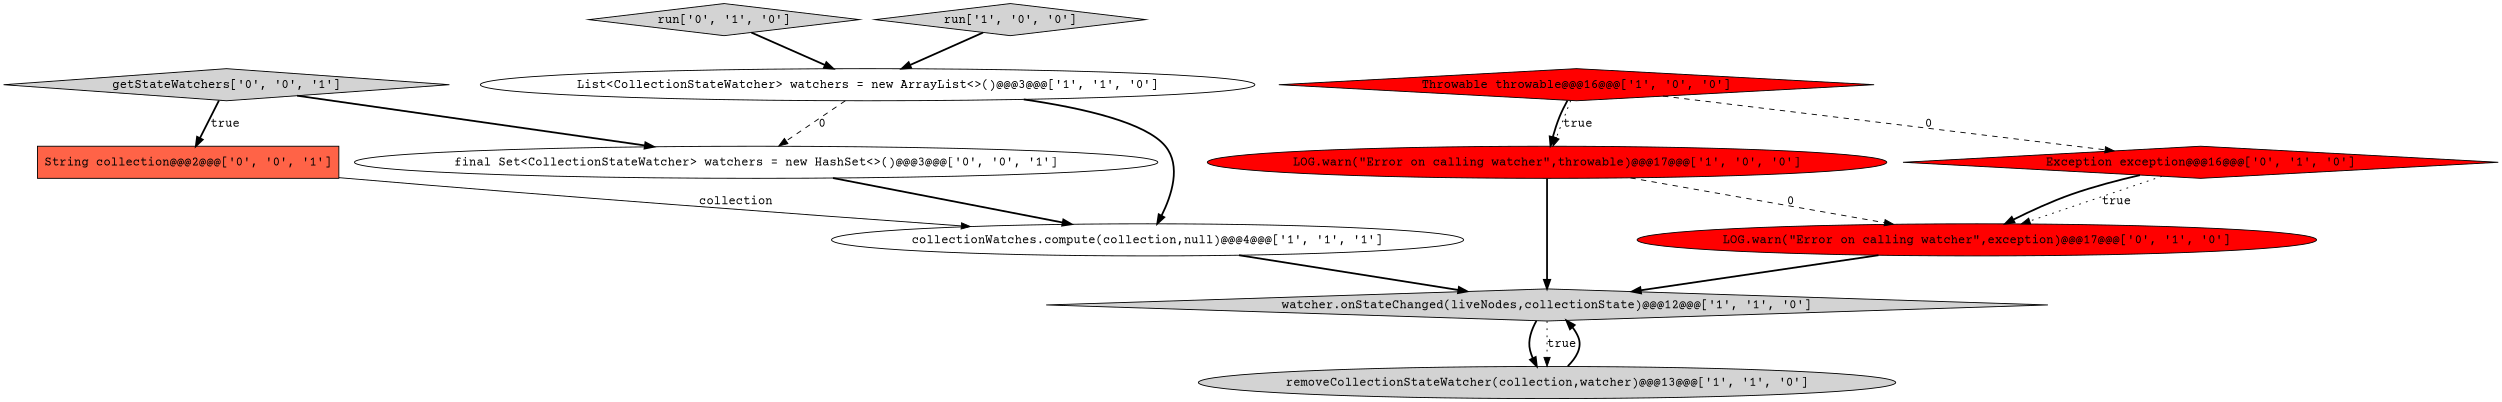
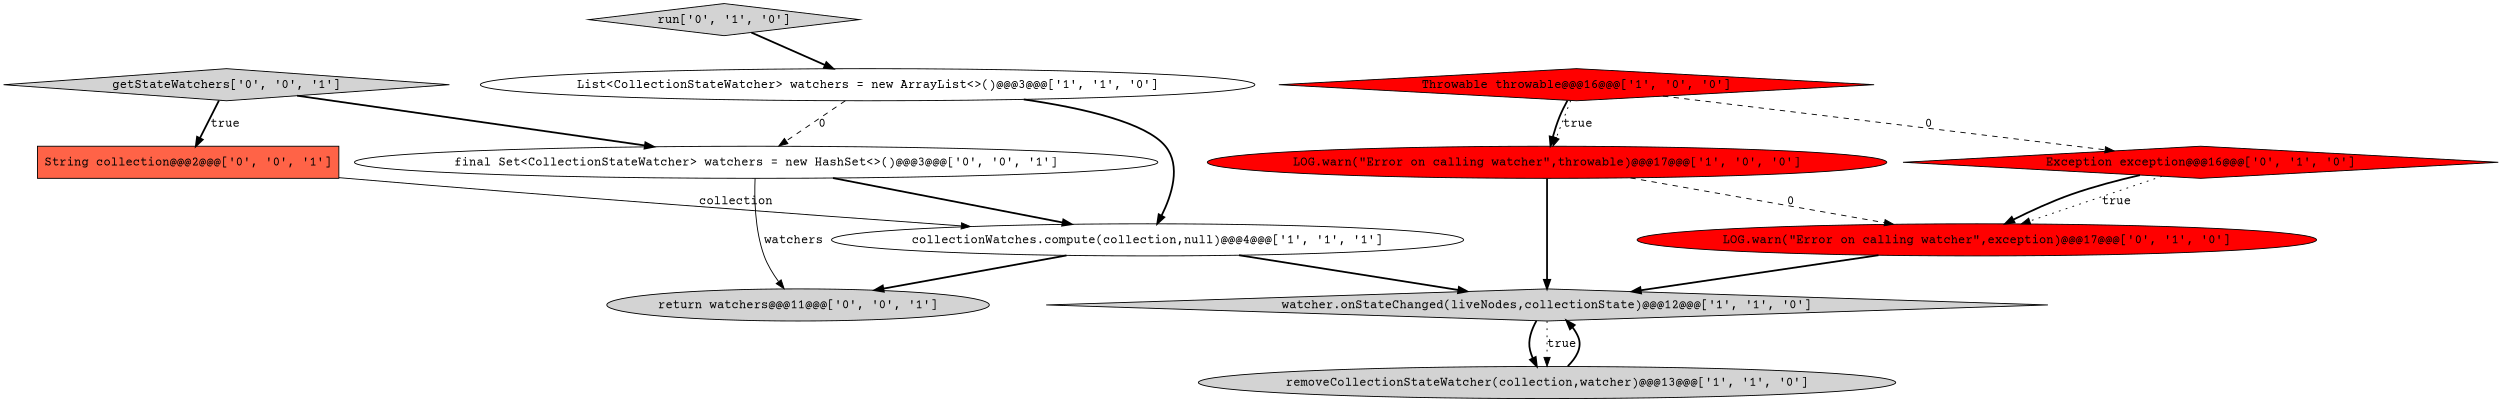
node "run['1', '0', '0']": removed
node "return watchers@@@11@@@['0', '0', '1']": added
